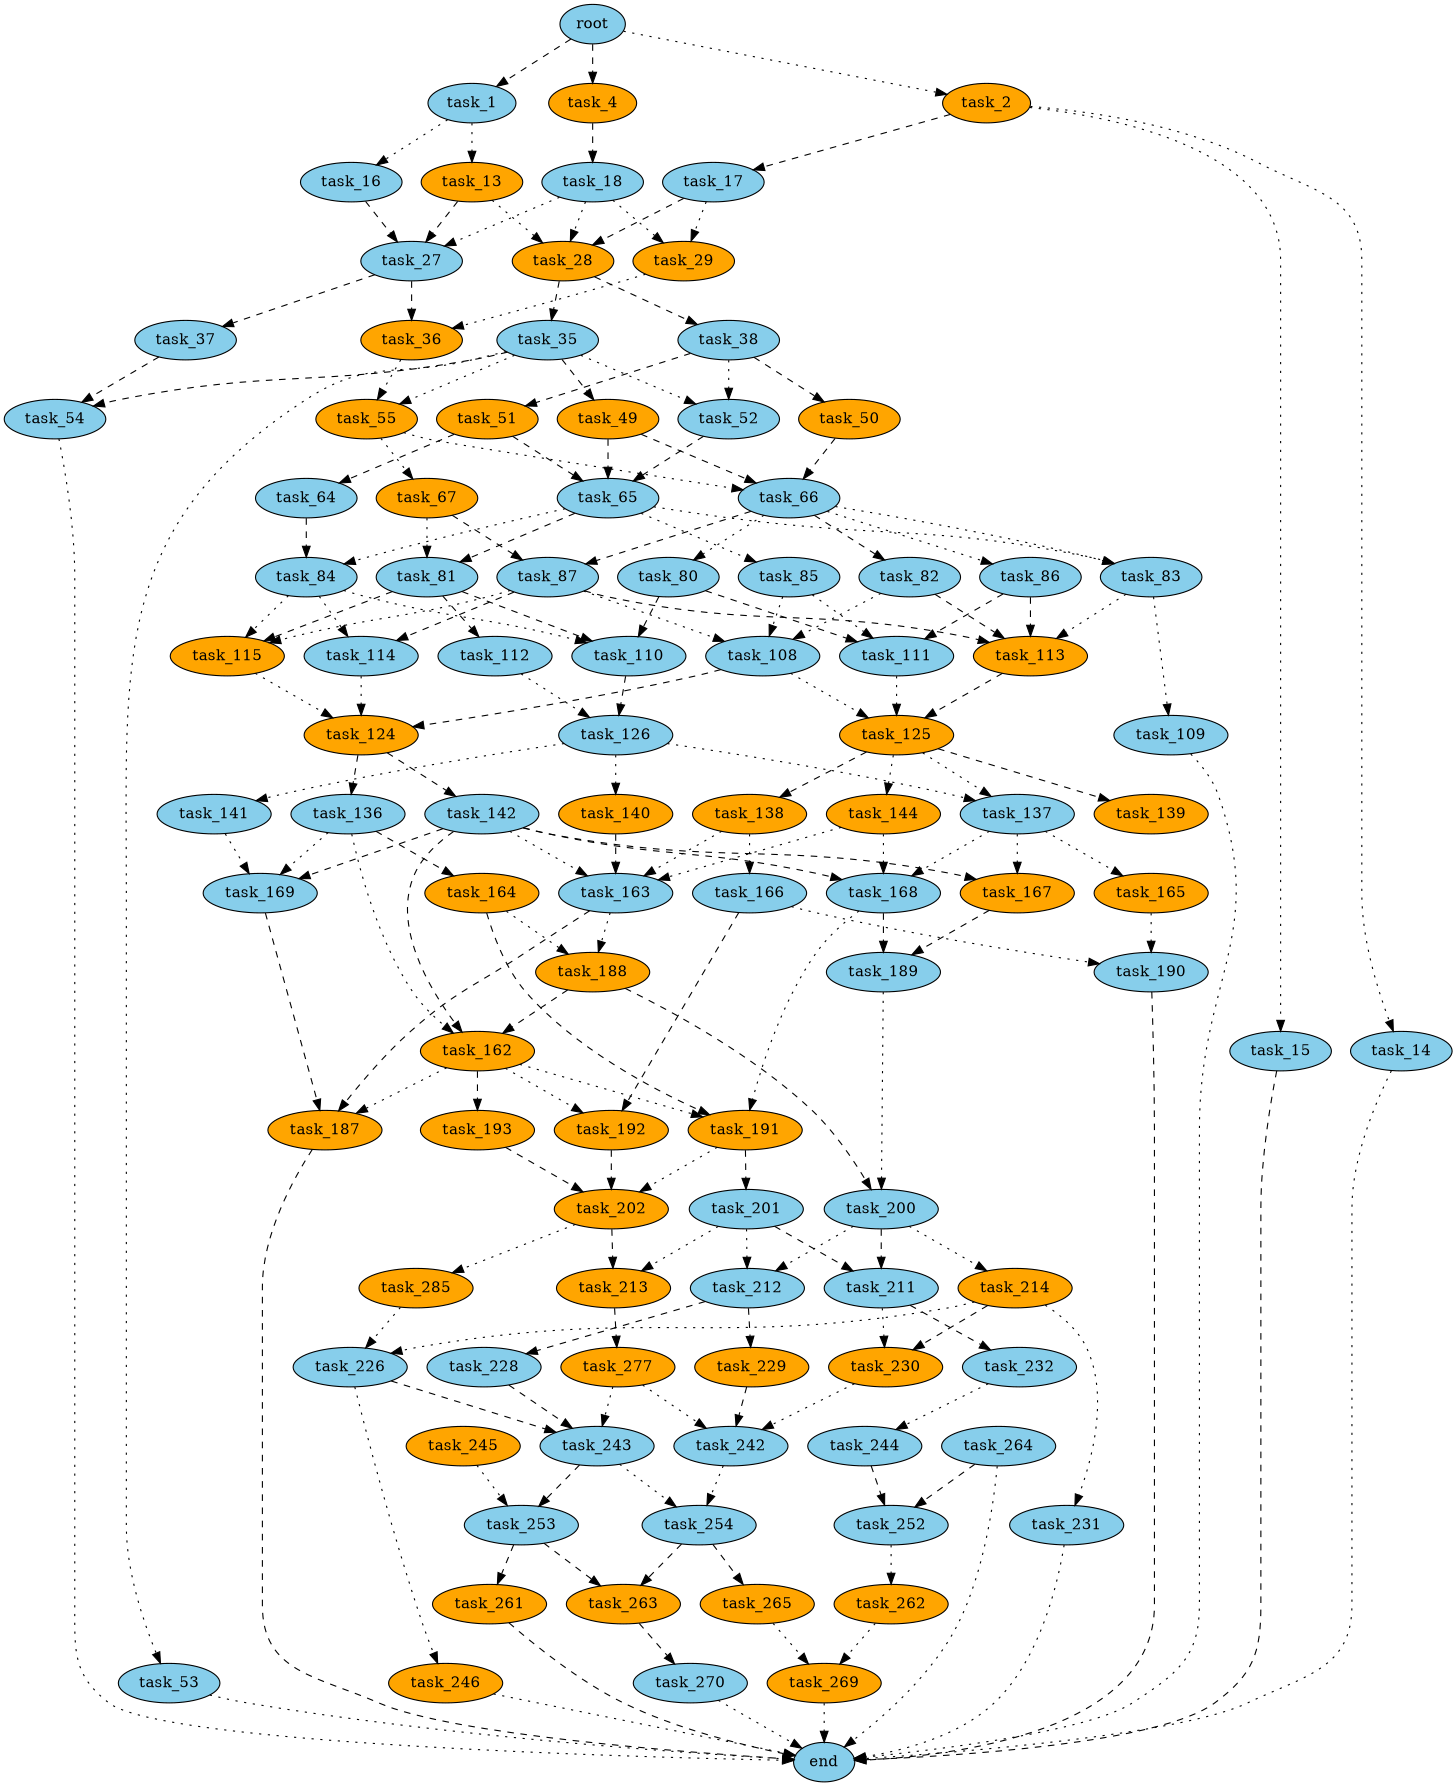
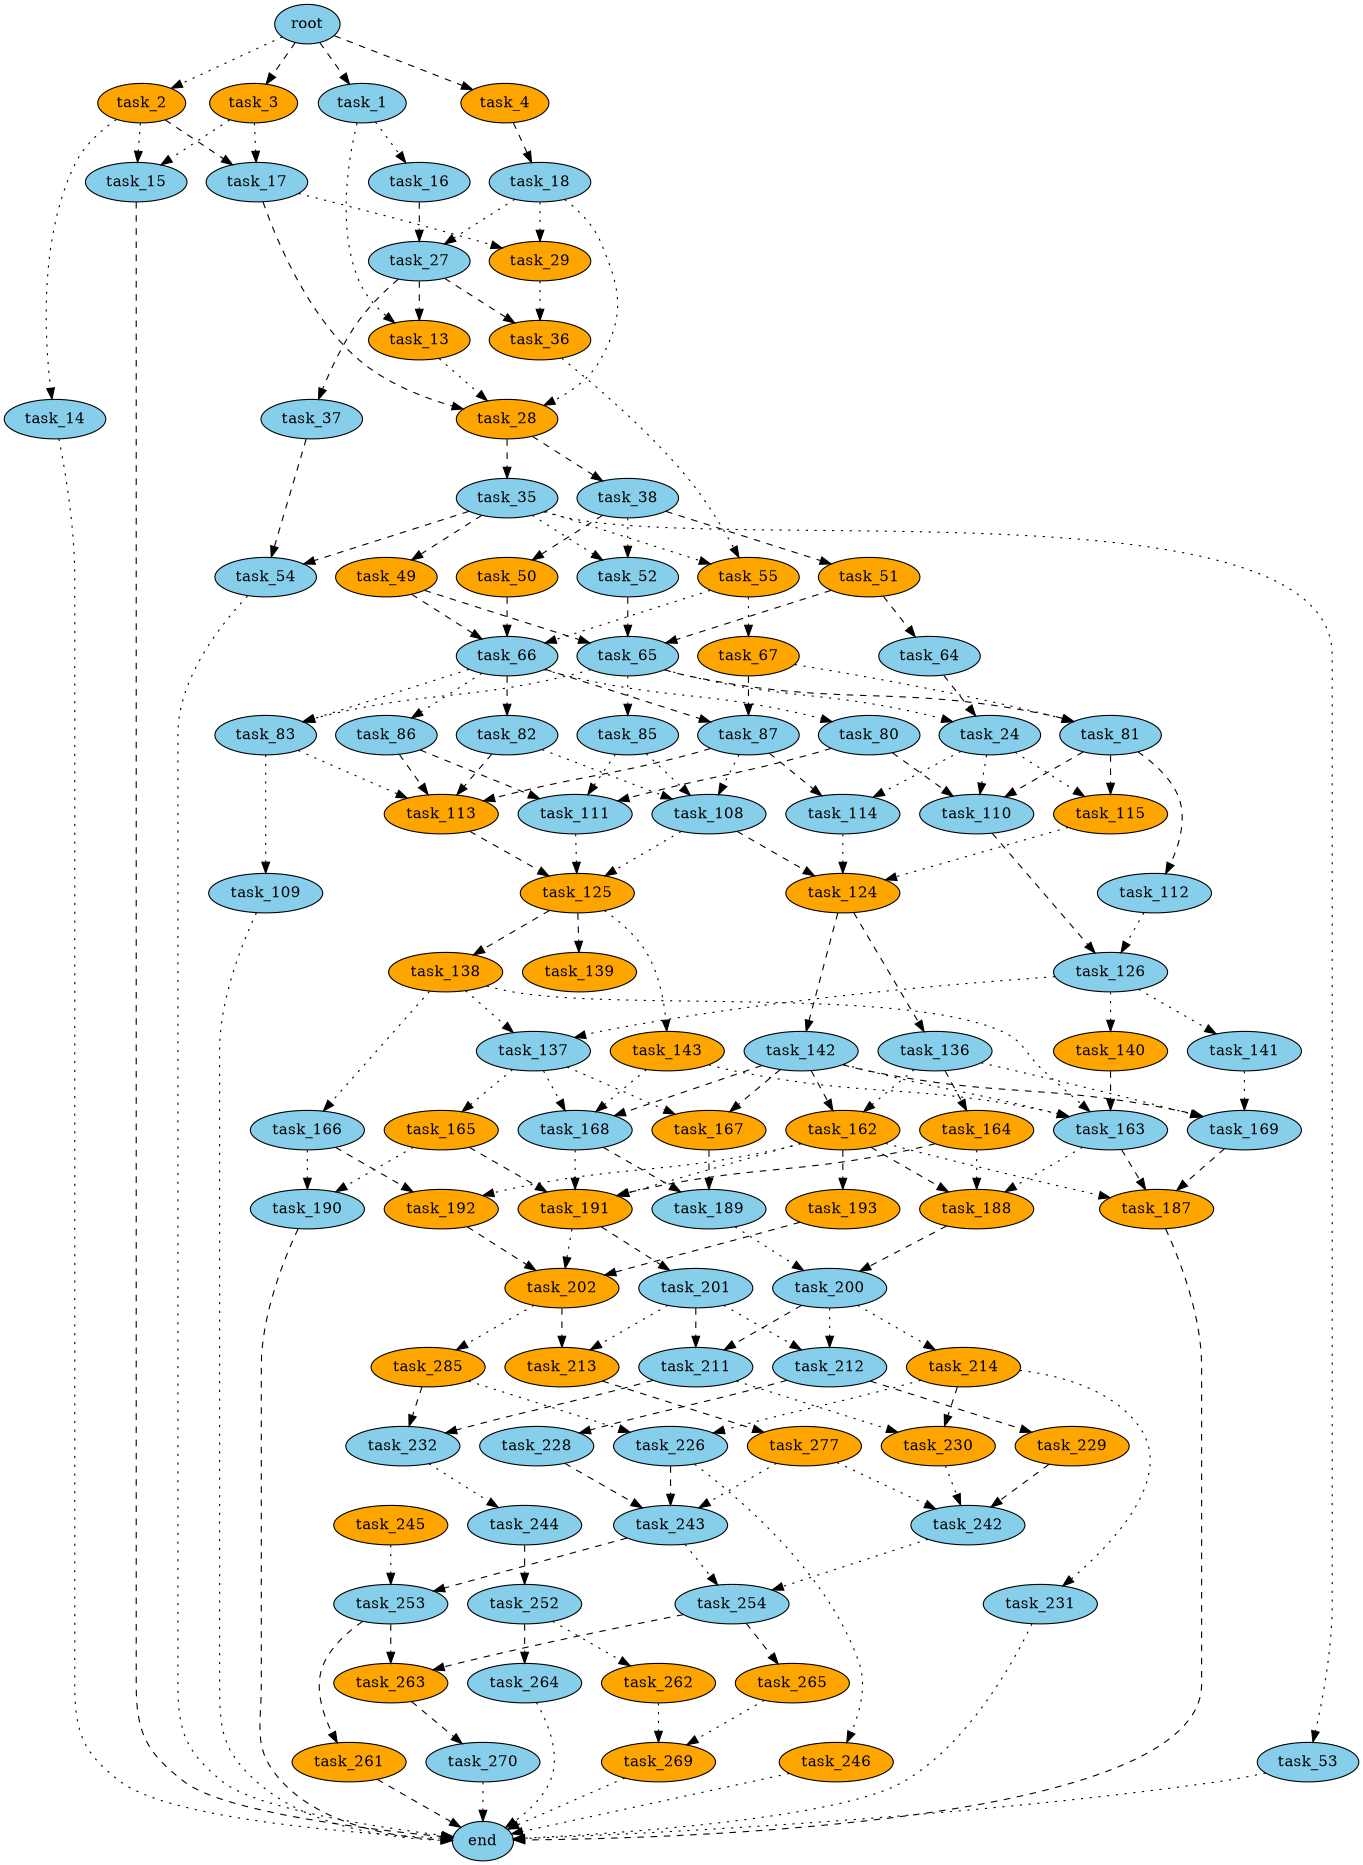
node "task_3": added
edge "task_13" -> "task_27": reversed
node "task_84": label "task_84" -> "task_24"
edge "task_87" -> "task_115": removed
edge "task_125" -> "task_137": now "task_138" -> "task_137"
node "task_144": label "task_144" -> "task_143"
edge "task_188" -> "task_162": reversed
edge "task_165" -> "task_191": added
edge "task_285" -> "task_232": added
edge "task_264" -> "task_252": reversed
